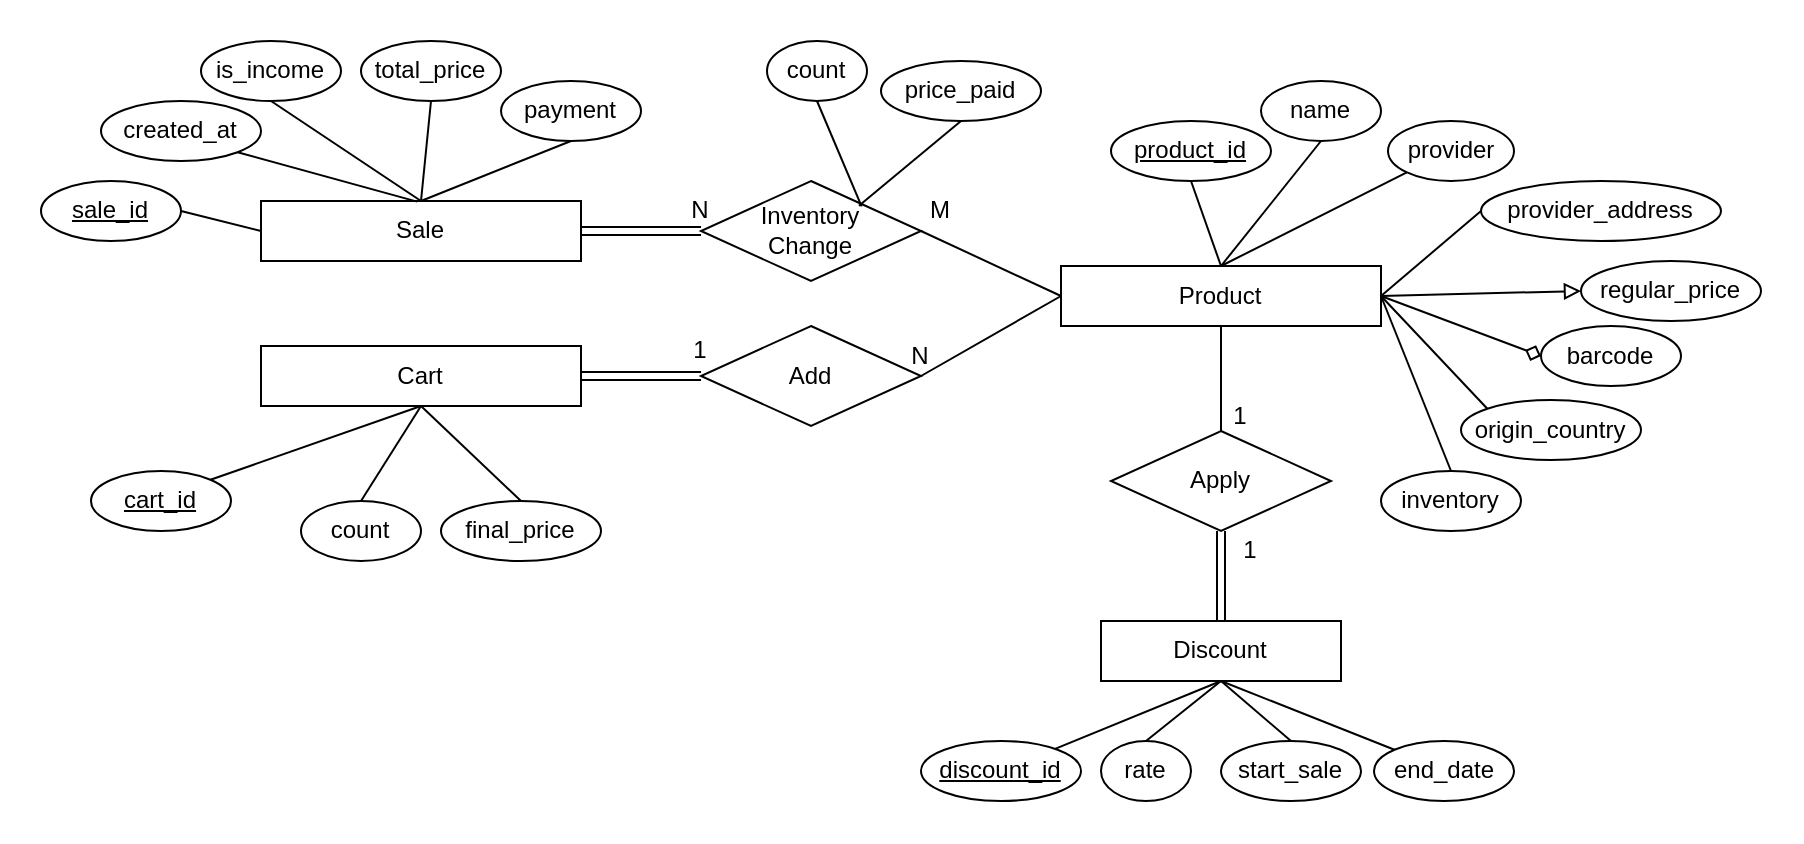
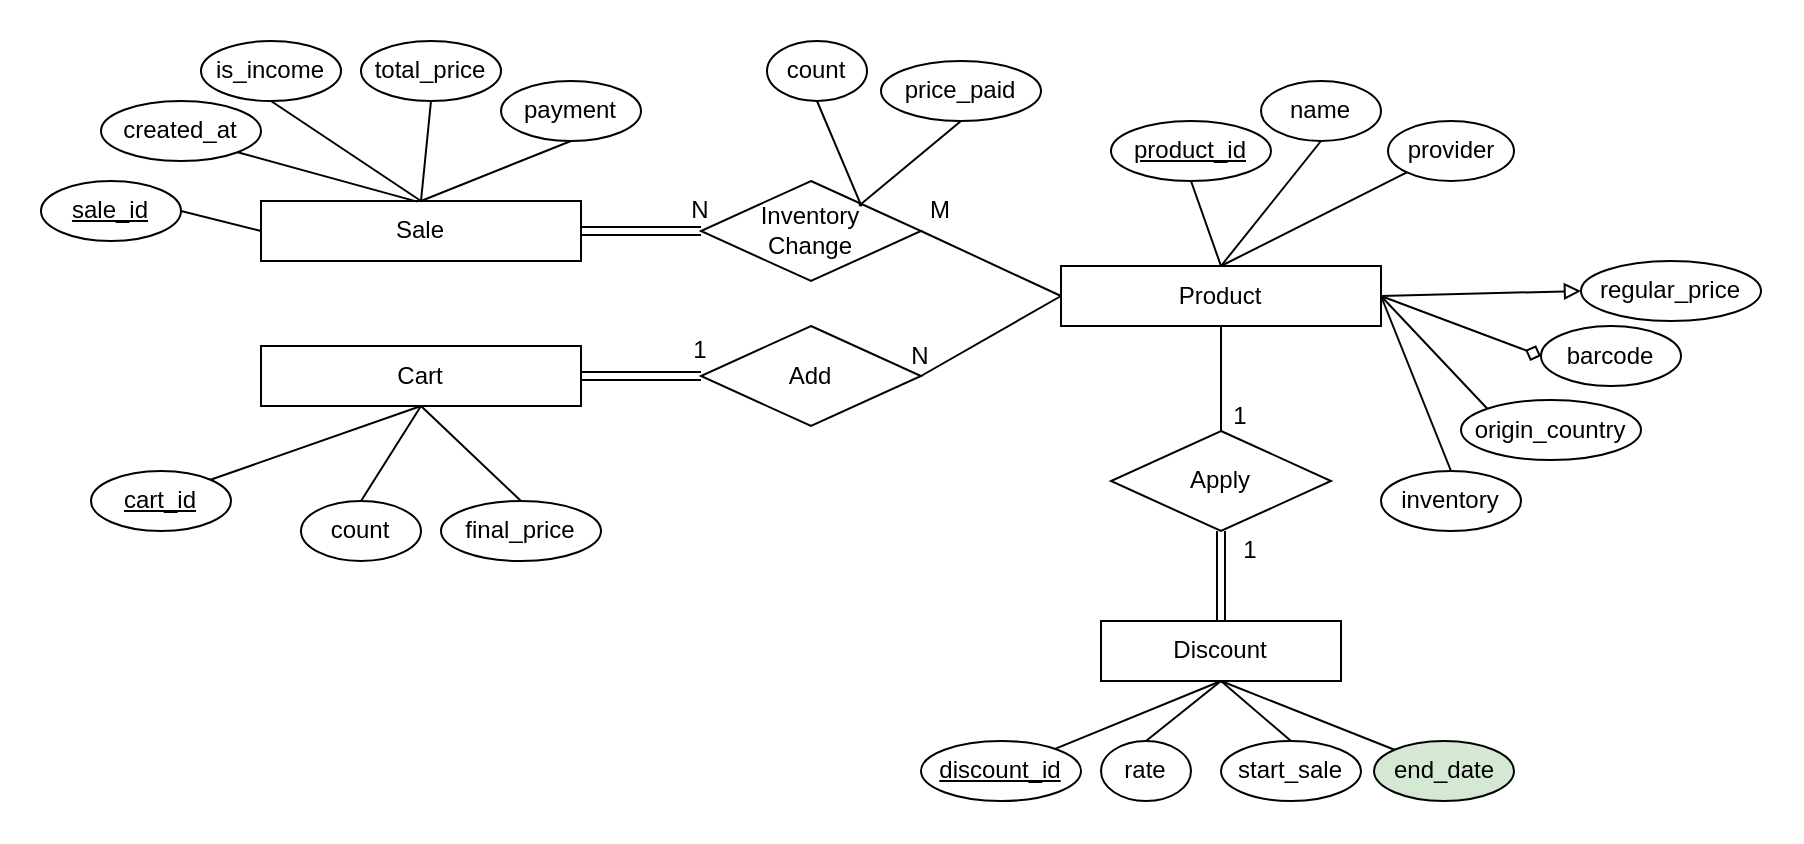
node "provider_address": removed
edge "provider_address" -- "Product": removed
node "end_date": fillcolor #ffffff -> #d5e8d4
